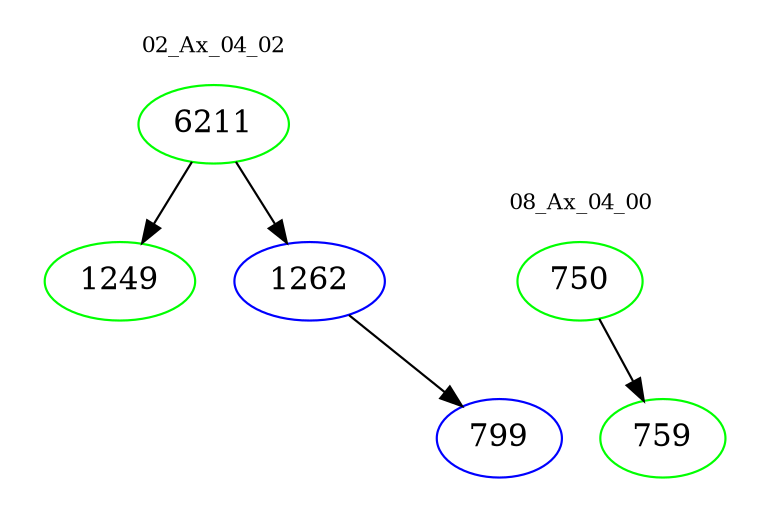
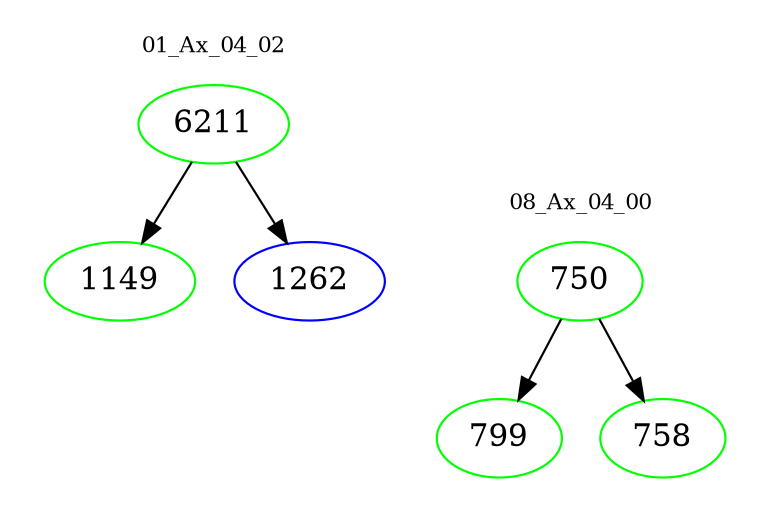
cluster "02_Ax_04_02": label "02_Ax_04_02" -> "01_Ax_04_02"
node "1249": label "1249" -> "1149"
edge "1262" -> "799": now "750" -> "799"
node "799": color blue -> green
node "759": label "759" -> "758"
